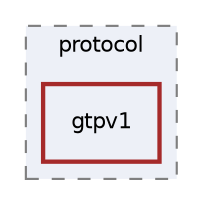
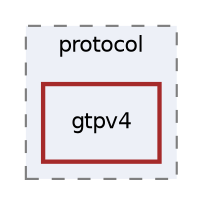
node "gtpv1": label "gtpv1" -> "gtpv4"
